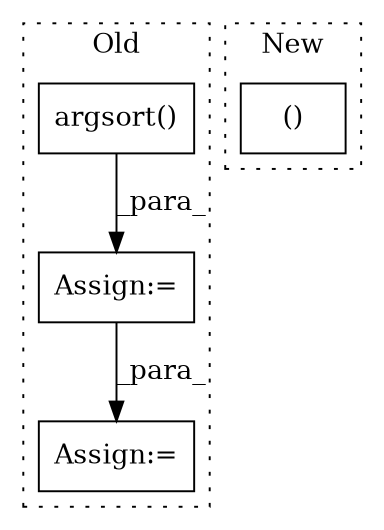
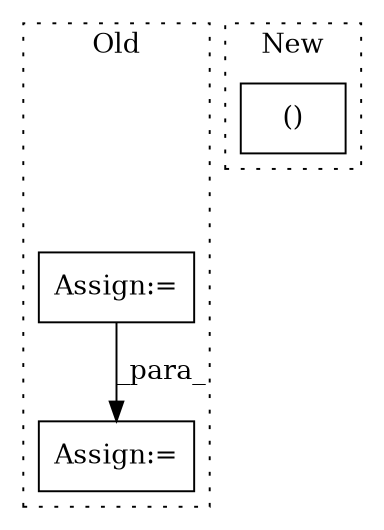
node "argsort()": removed
